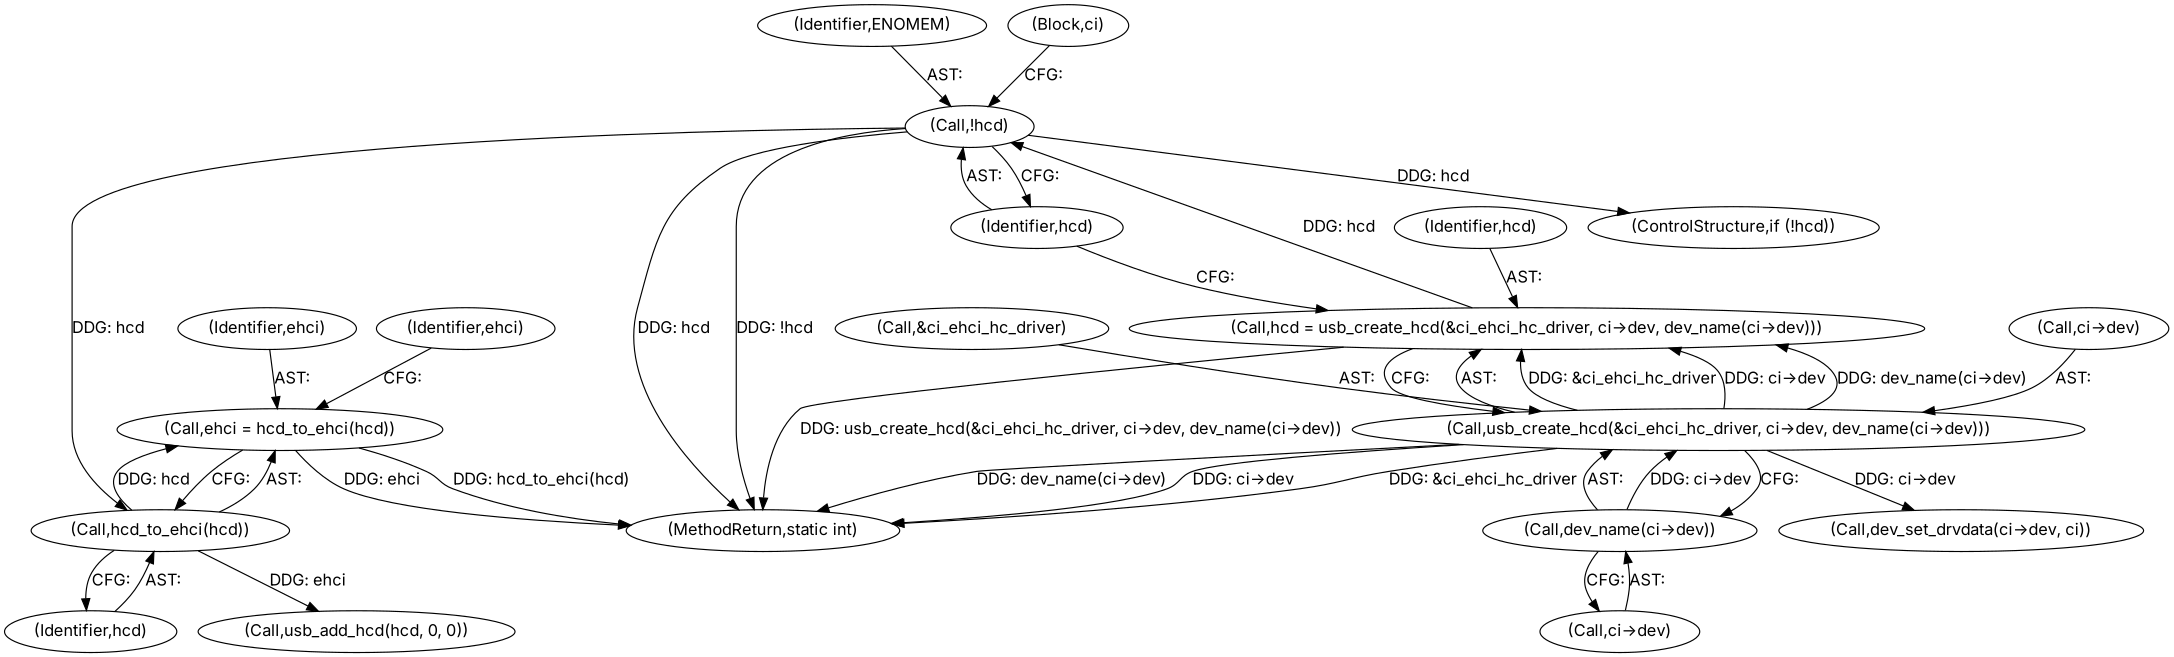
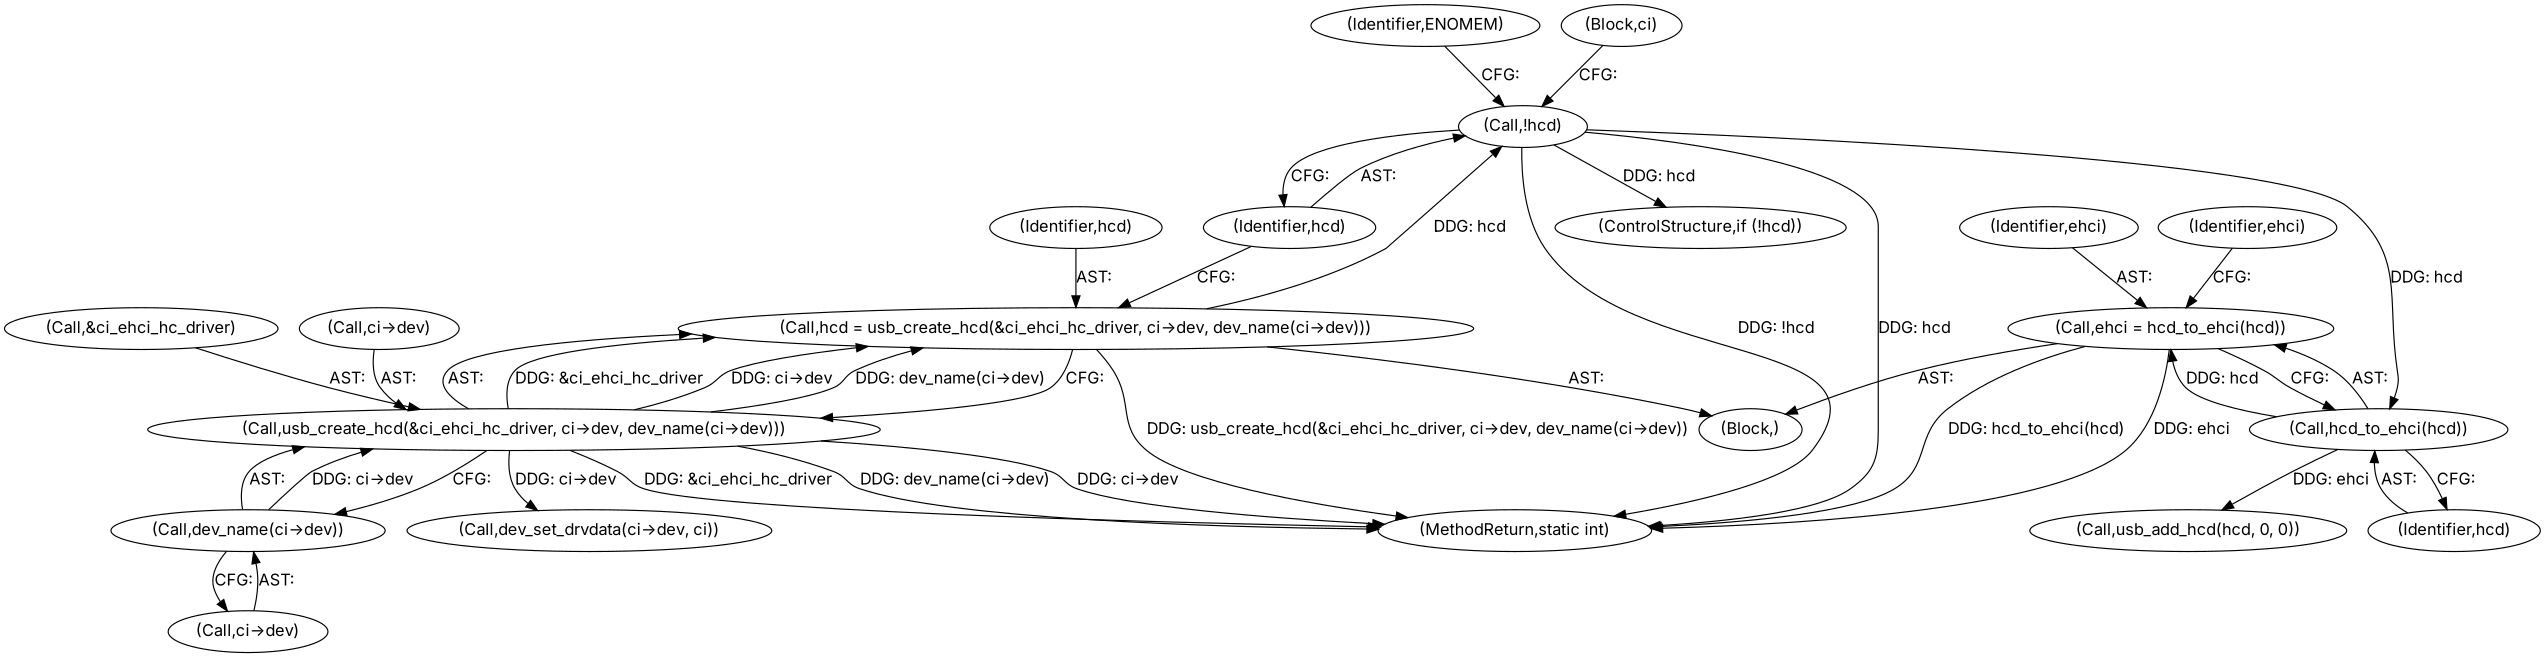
edge "(Identifier,ENOMEM)" -> "(Call,!hcd)": label "AST: " -> "CFG: "
node "(Block,)": added
